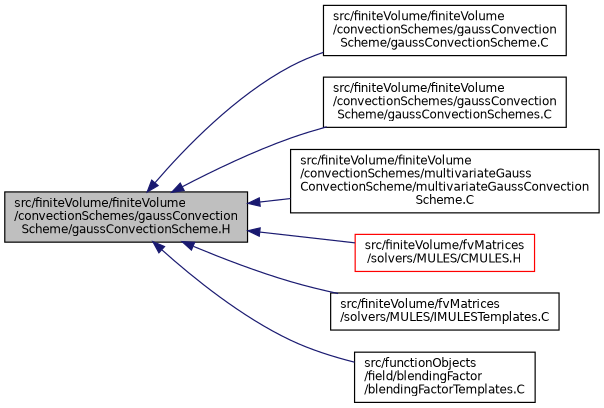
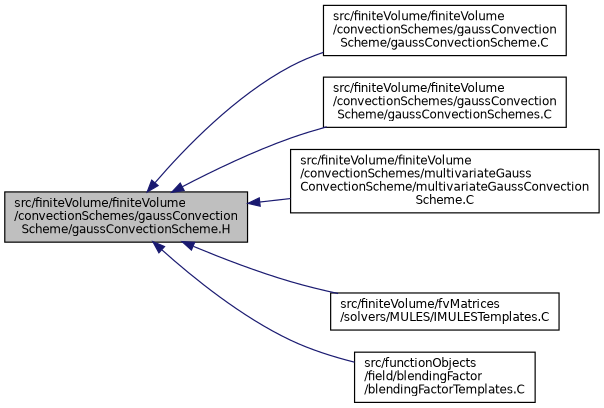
node "src/finiteVolume/fvMatrices /solvers/MULES/CMULES.H": removed
